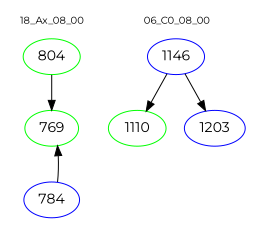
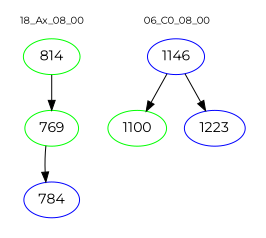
node "804": label "804" -> "814"
node "1110": label "1110" -> "1100"
node "1203": label "1203" -> "1223"
edge "784" -> "769": reversed
